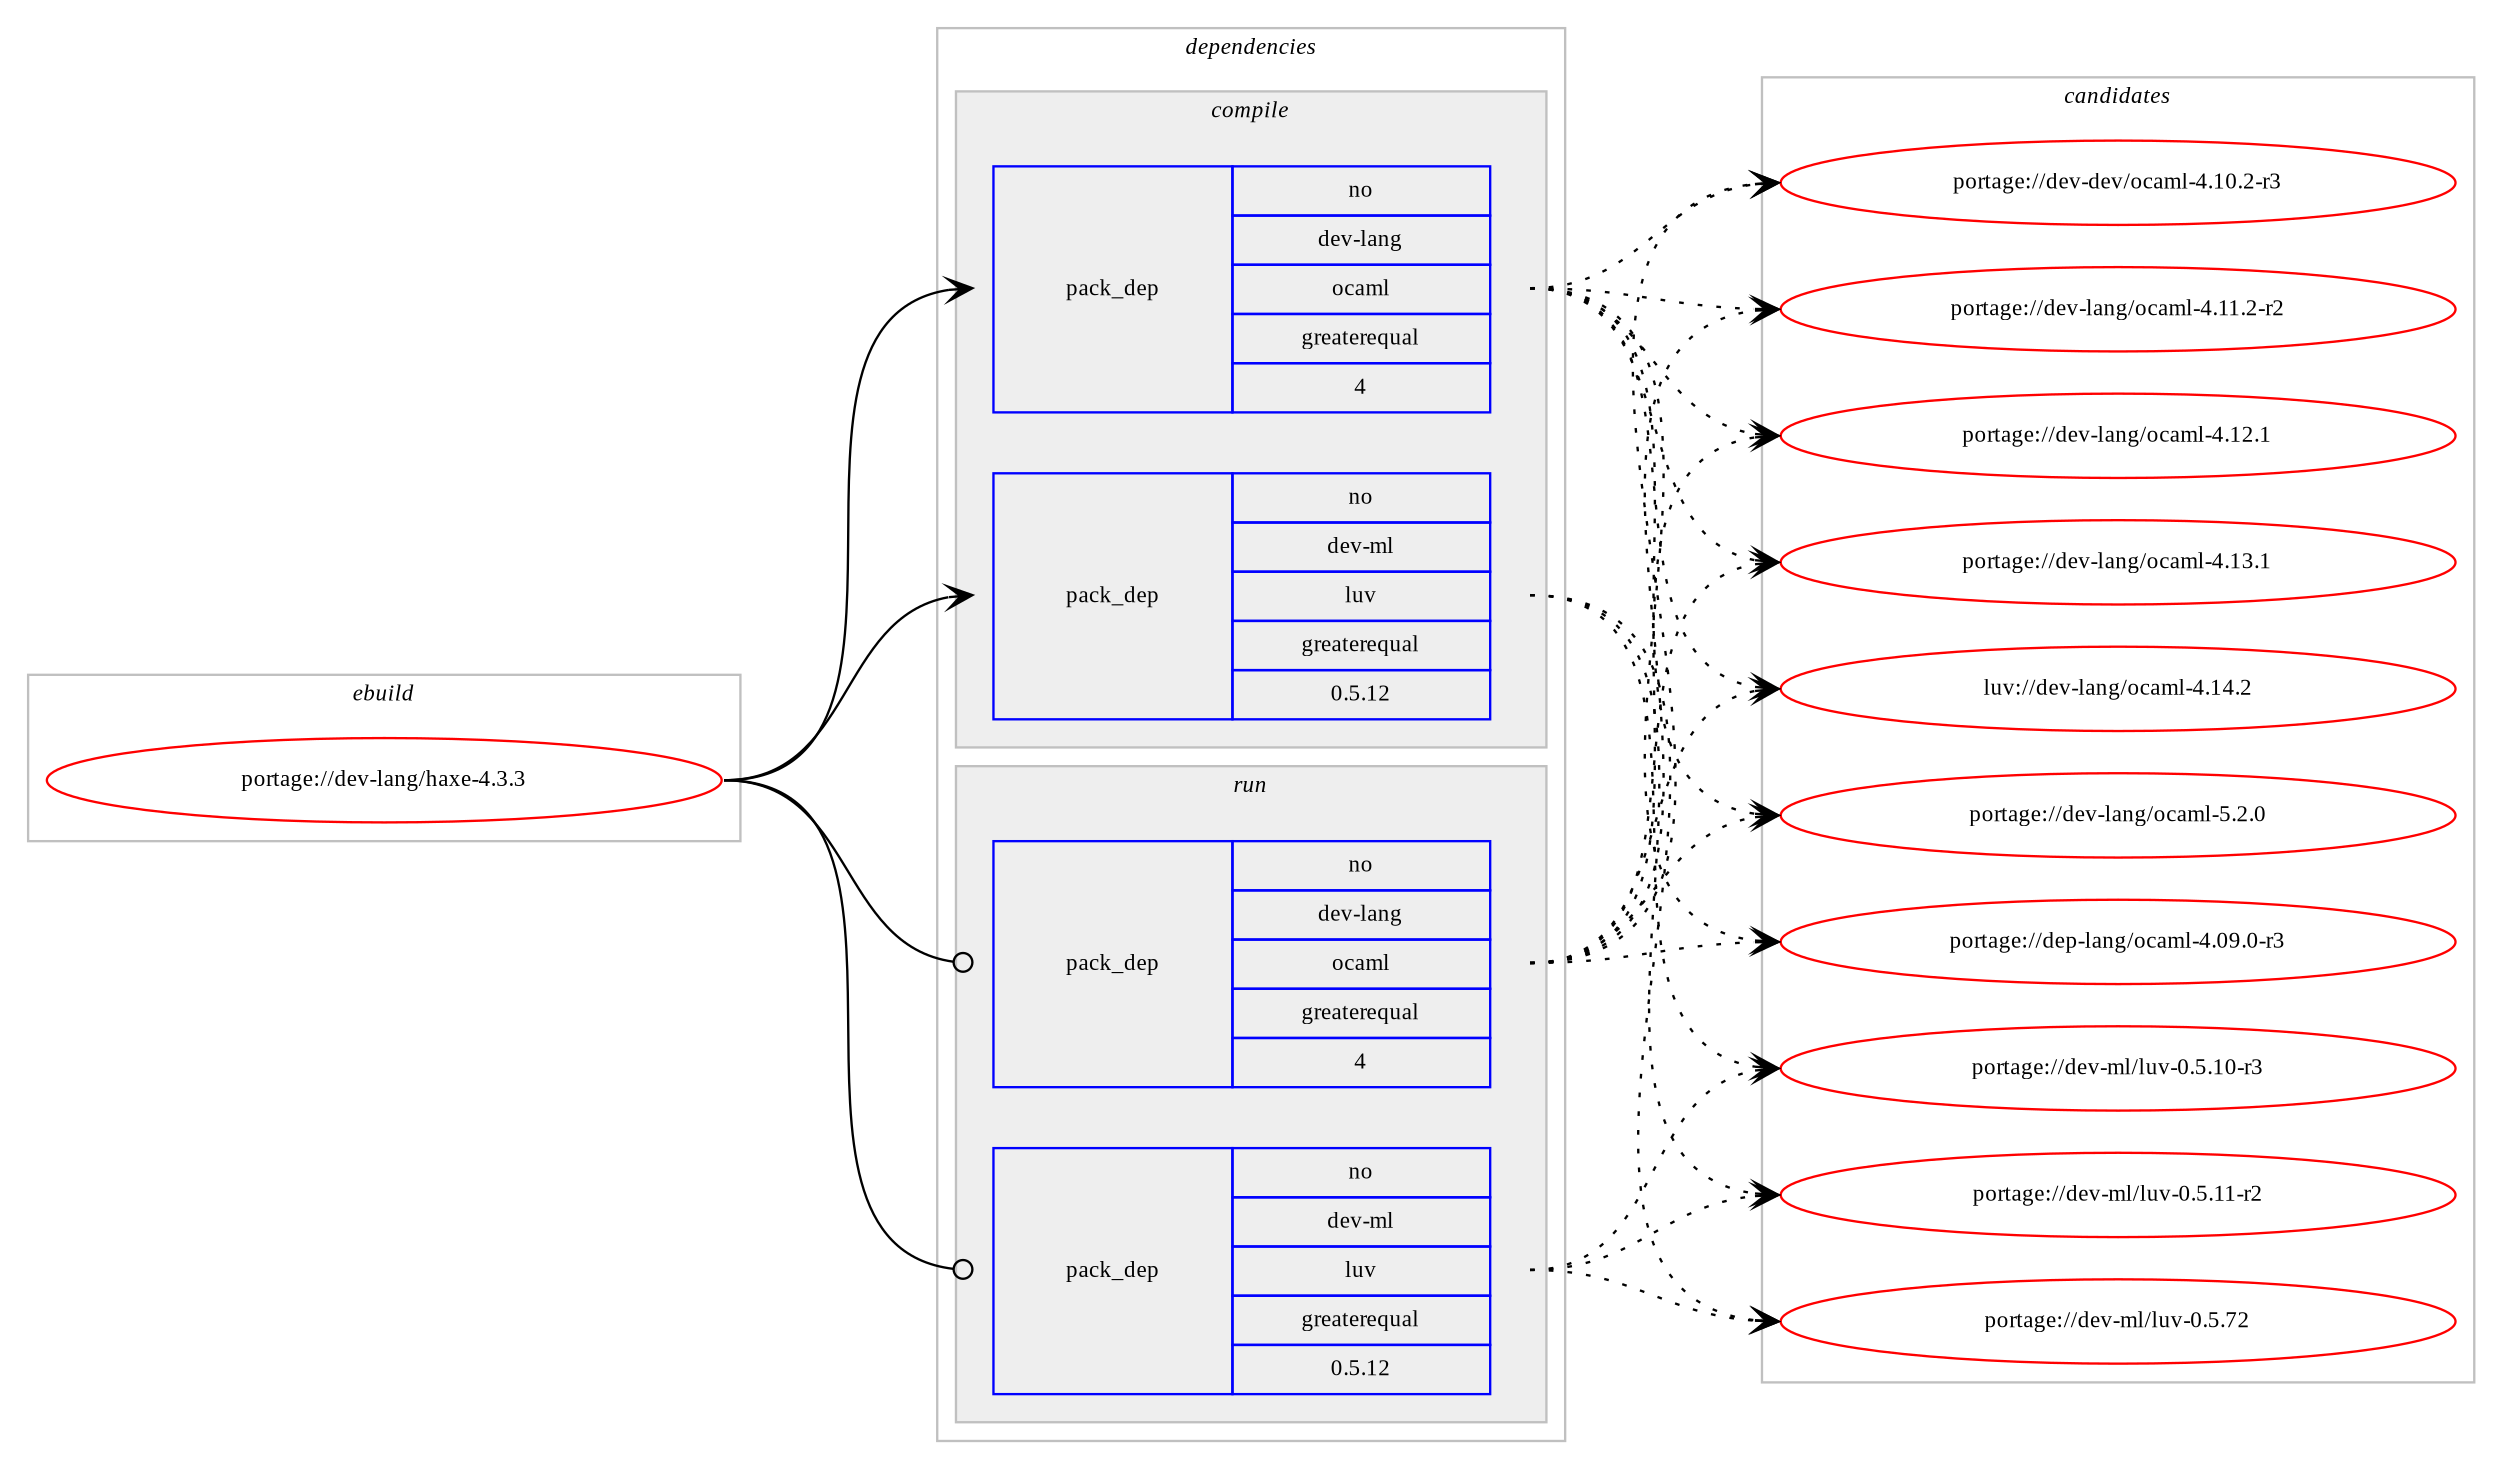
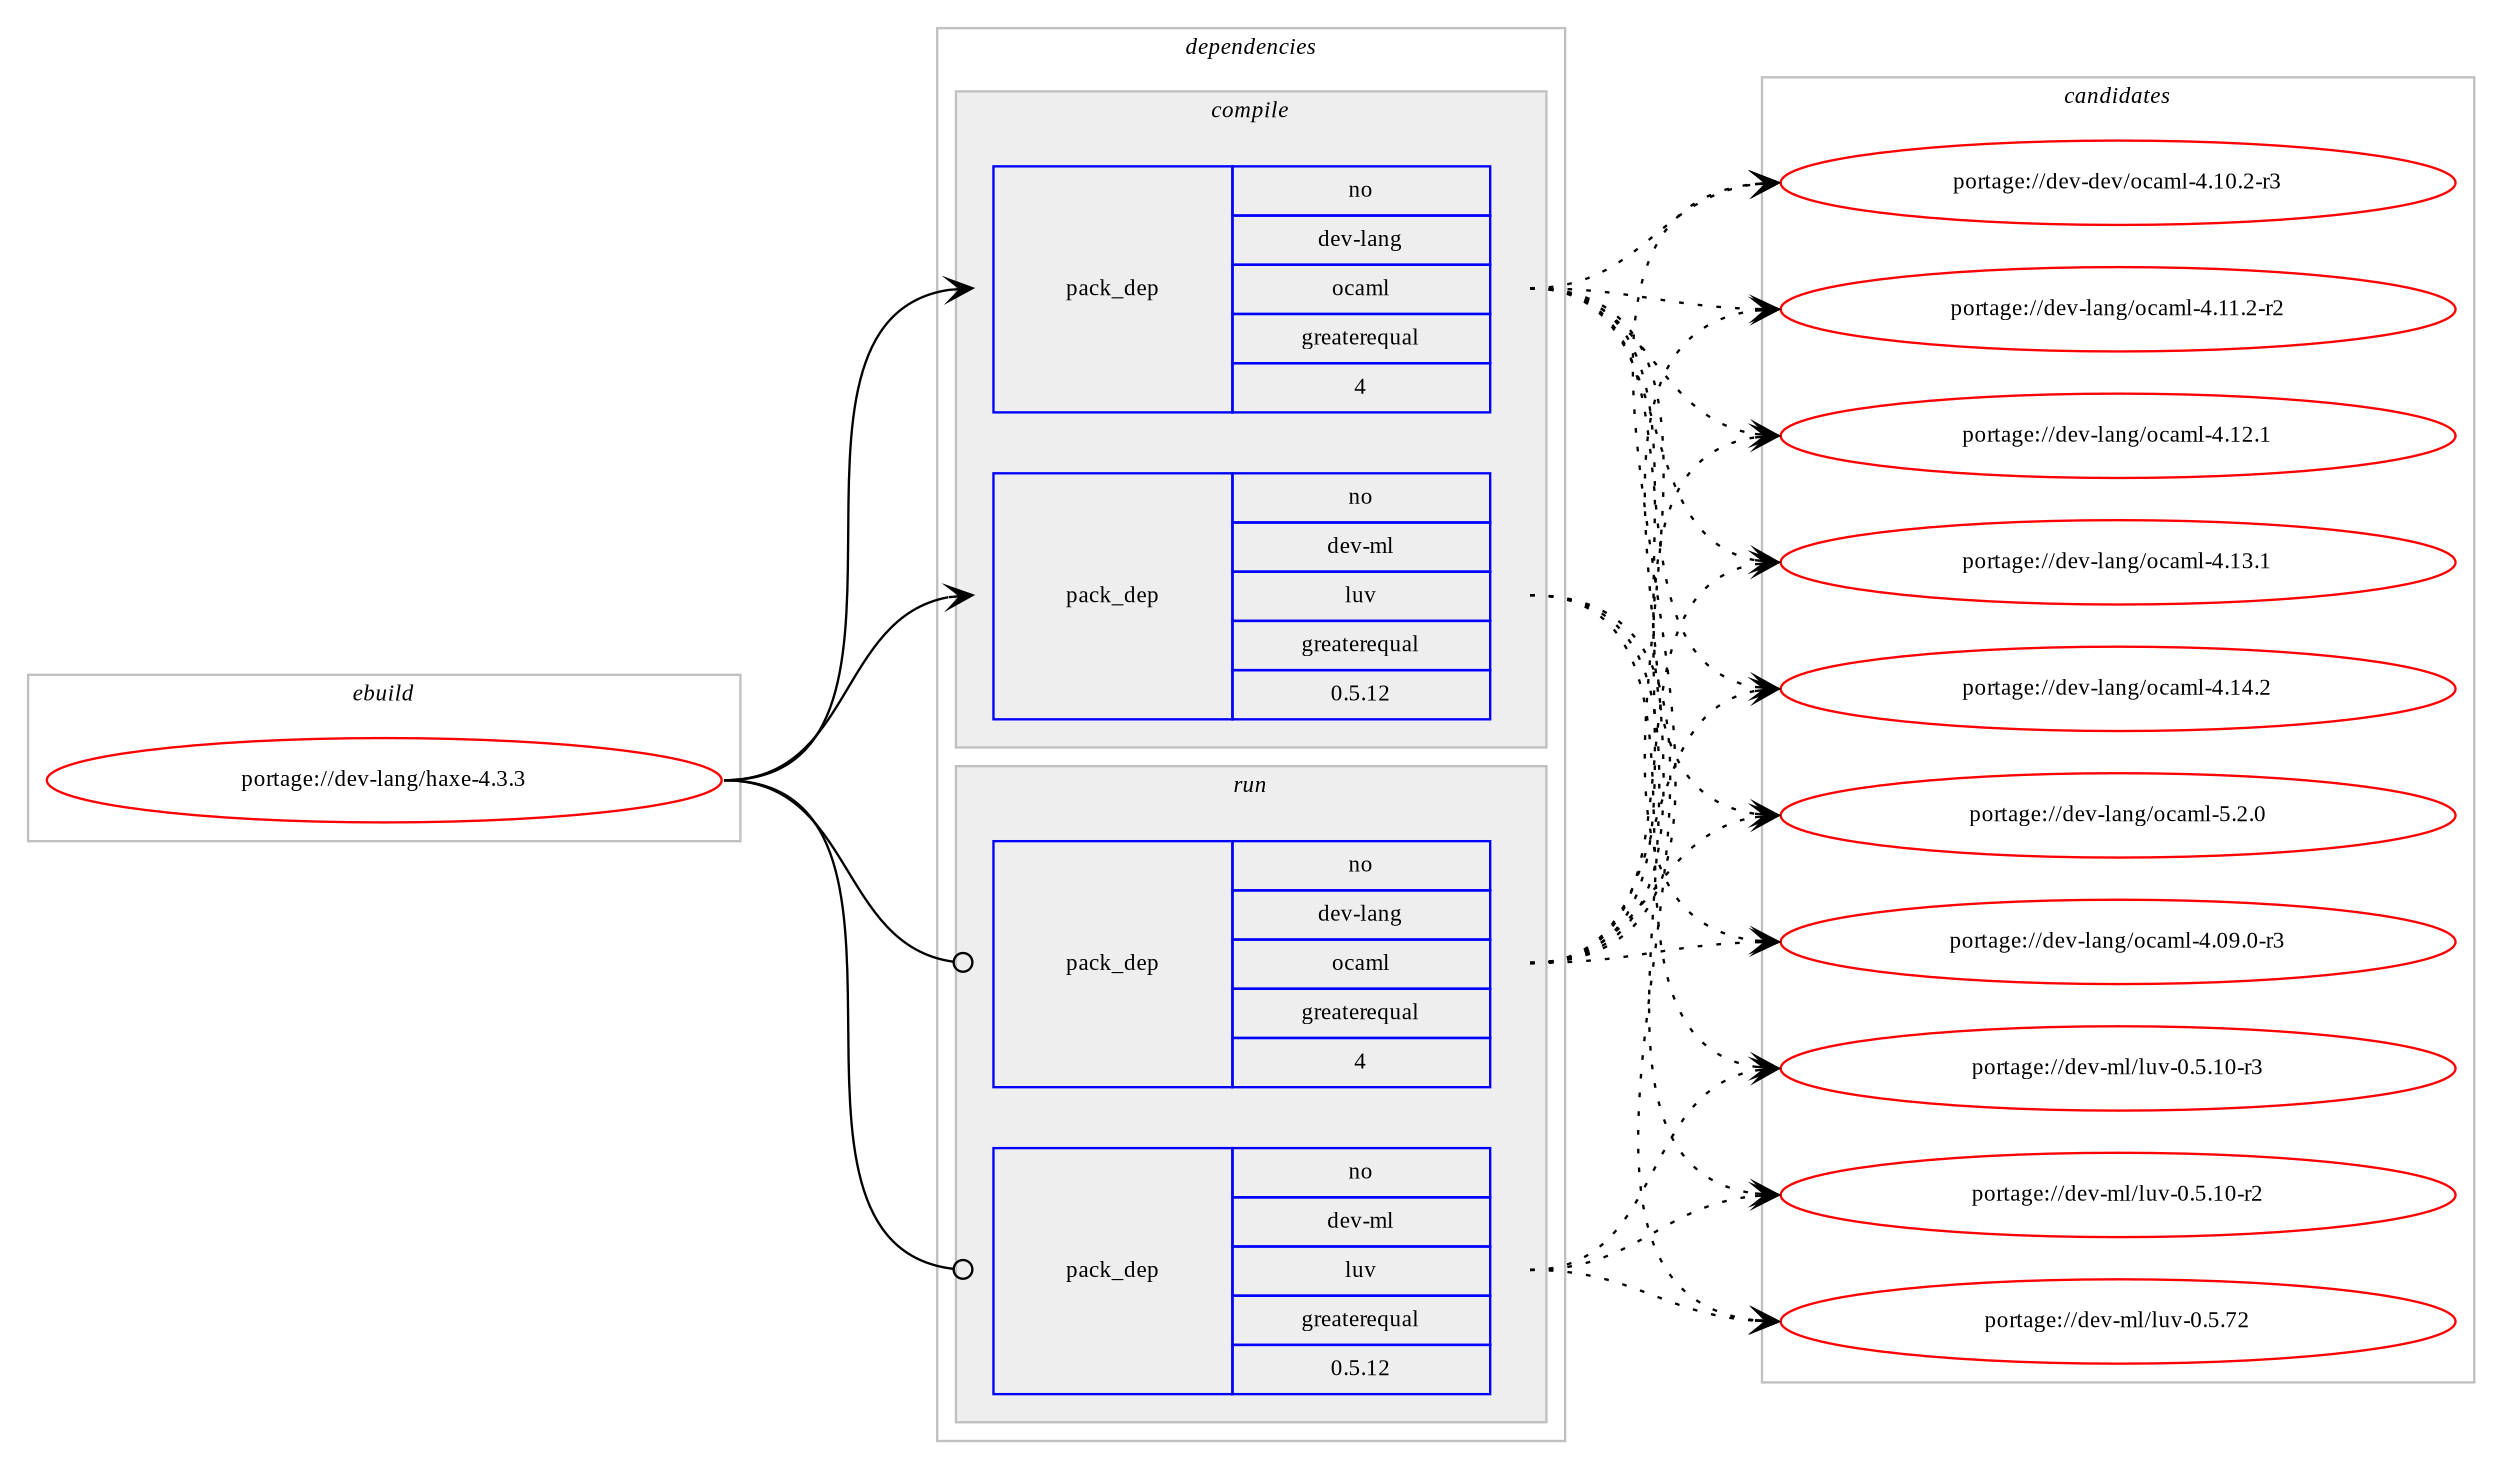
node "luv://dev-lang/ocaml-4.14.2": label "luv://dev-lang/ocaml-4.14.2" -> "portage://dev-lang/ocaml-4.14.2"
node "portage://dep-lang/ocaml-4.09.0-r3": label "portage://dep-lang/ocaml-4.09.0-r3" -> "portage://dev-lang/ocaml-4.09.0-r3"
node "portage://dev-ml/luv-0.5.11-r2": label "portage://dev-ml/luv-0.5.11-r2" -> "portage://dev-ml/luv-0.5.10-r2"
